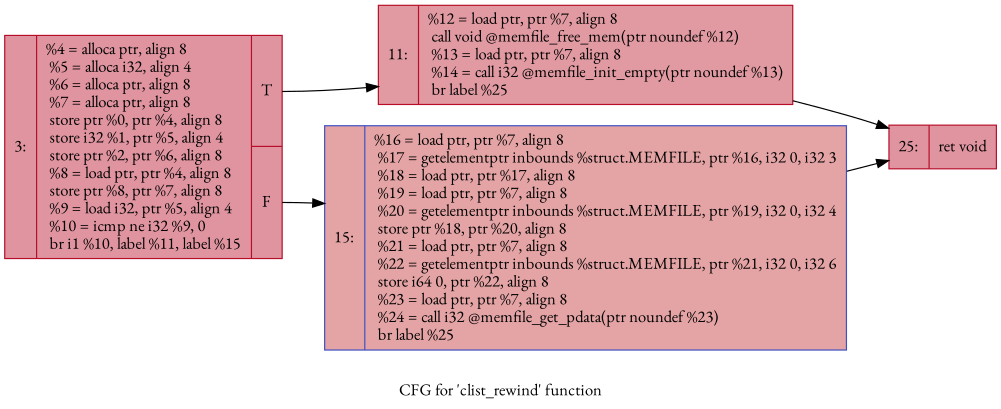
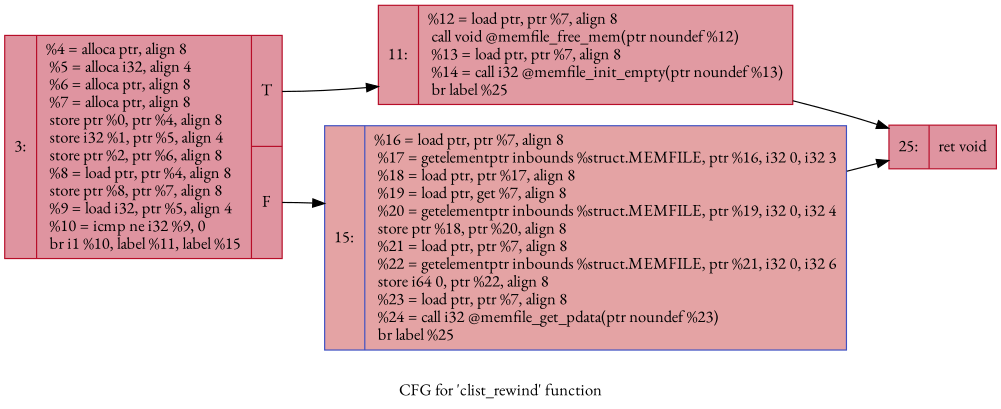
node "15:": text "%19 = load ptr, ptr %7, align 8" -> "%19 = load ptr, get %7, align 8"
